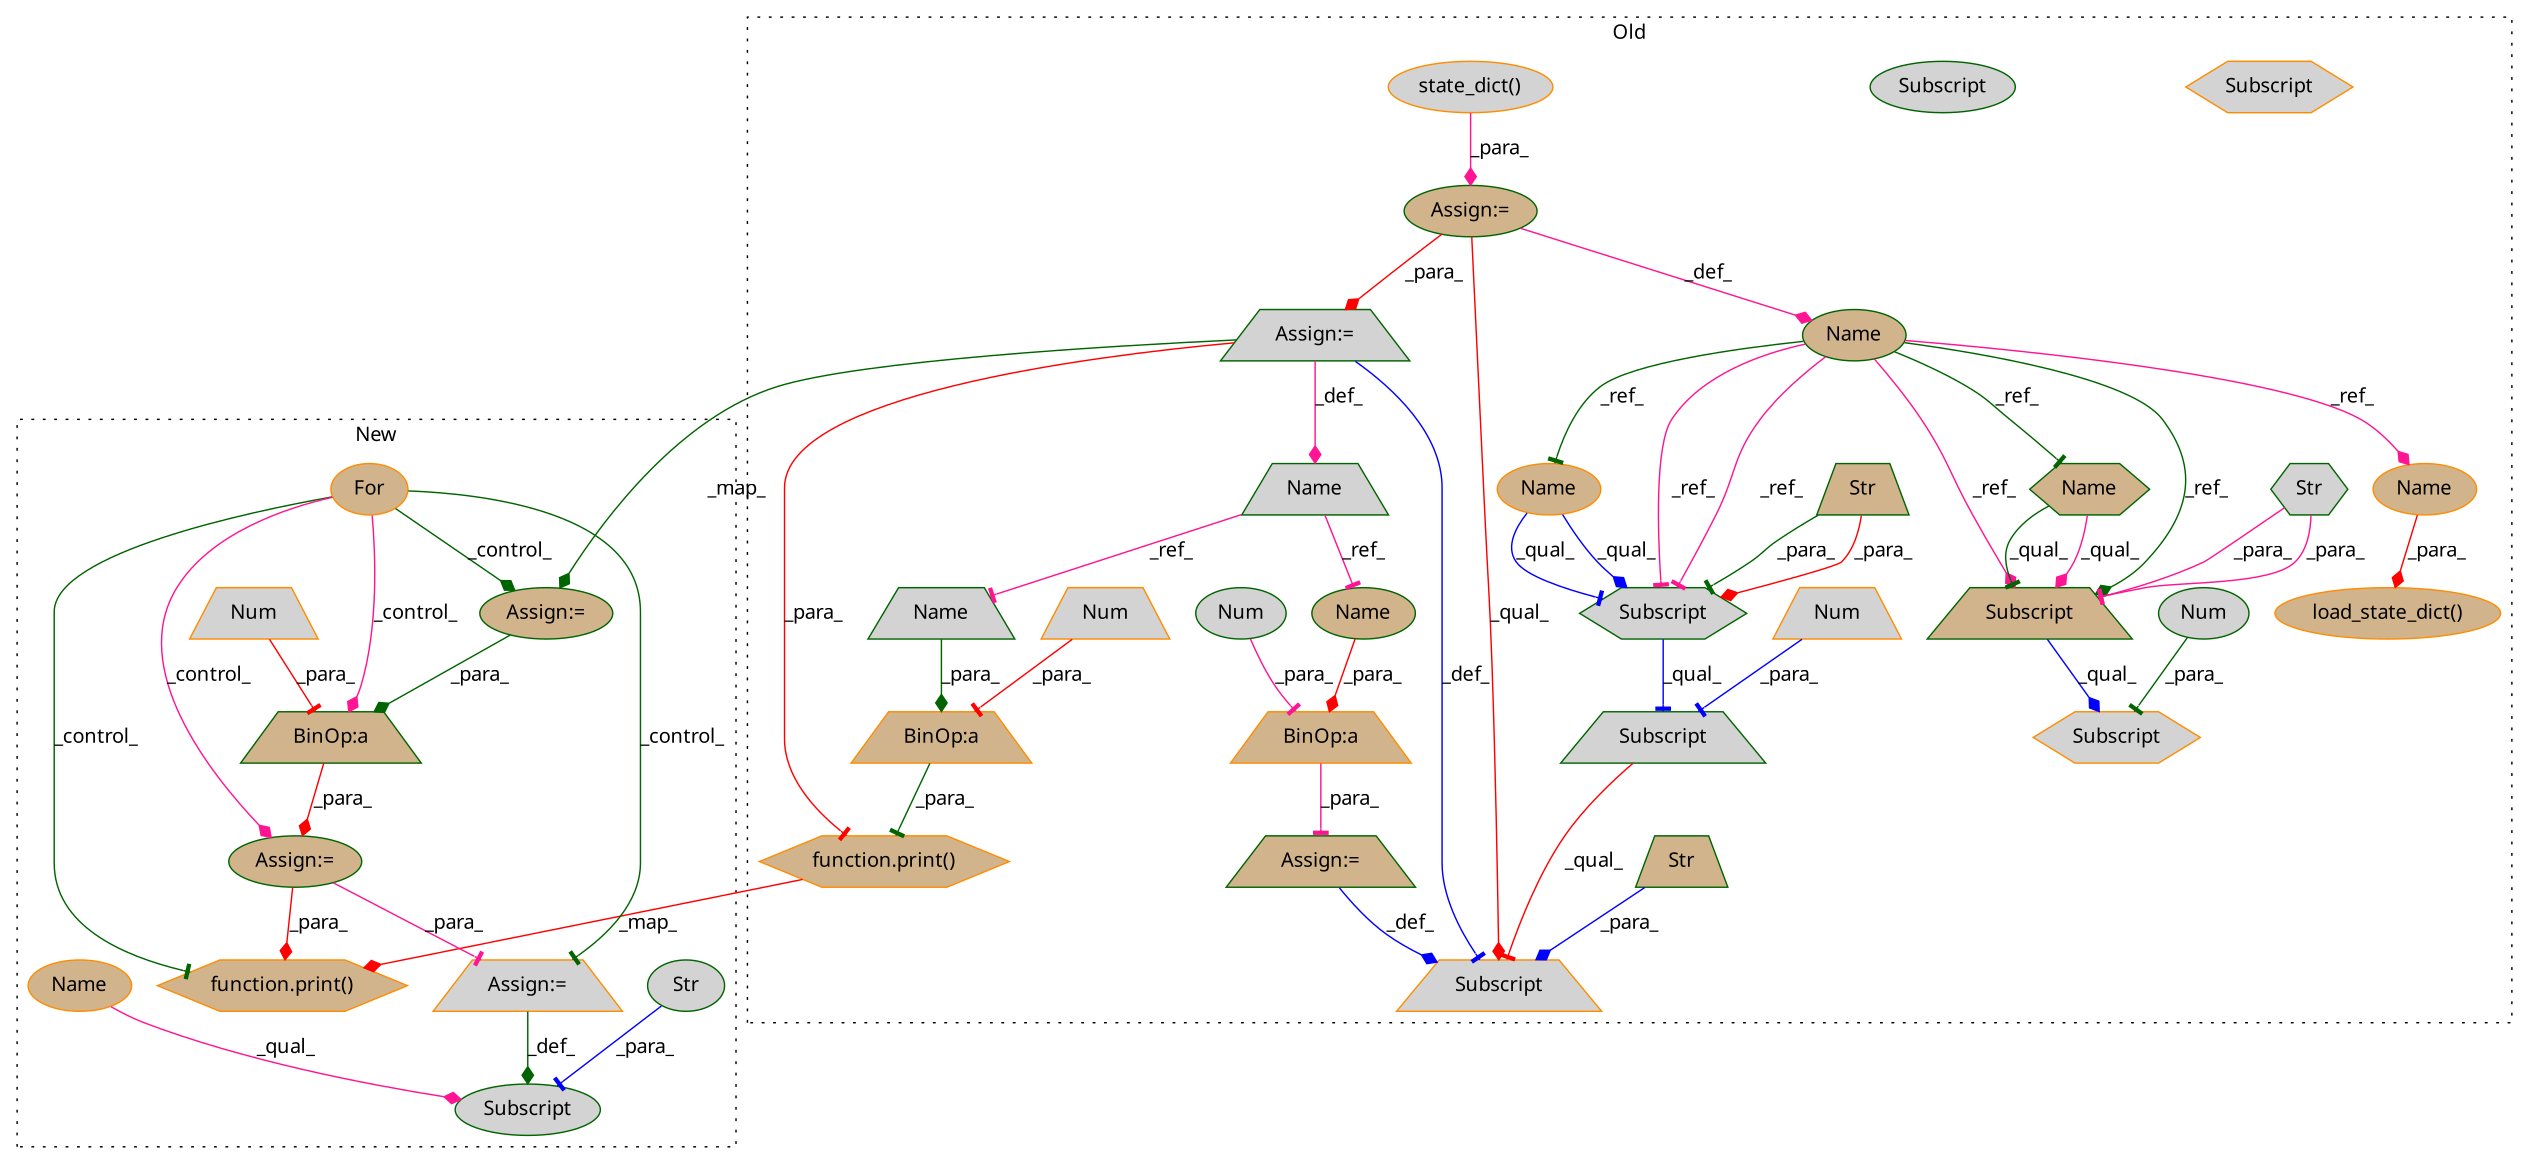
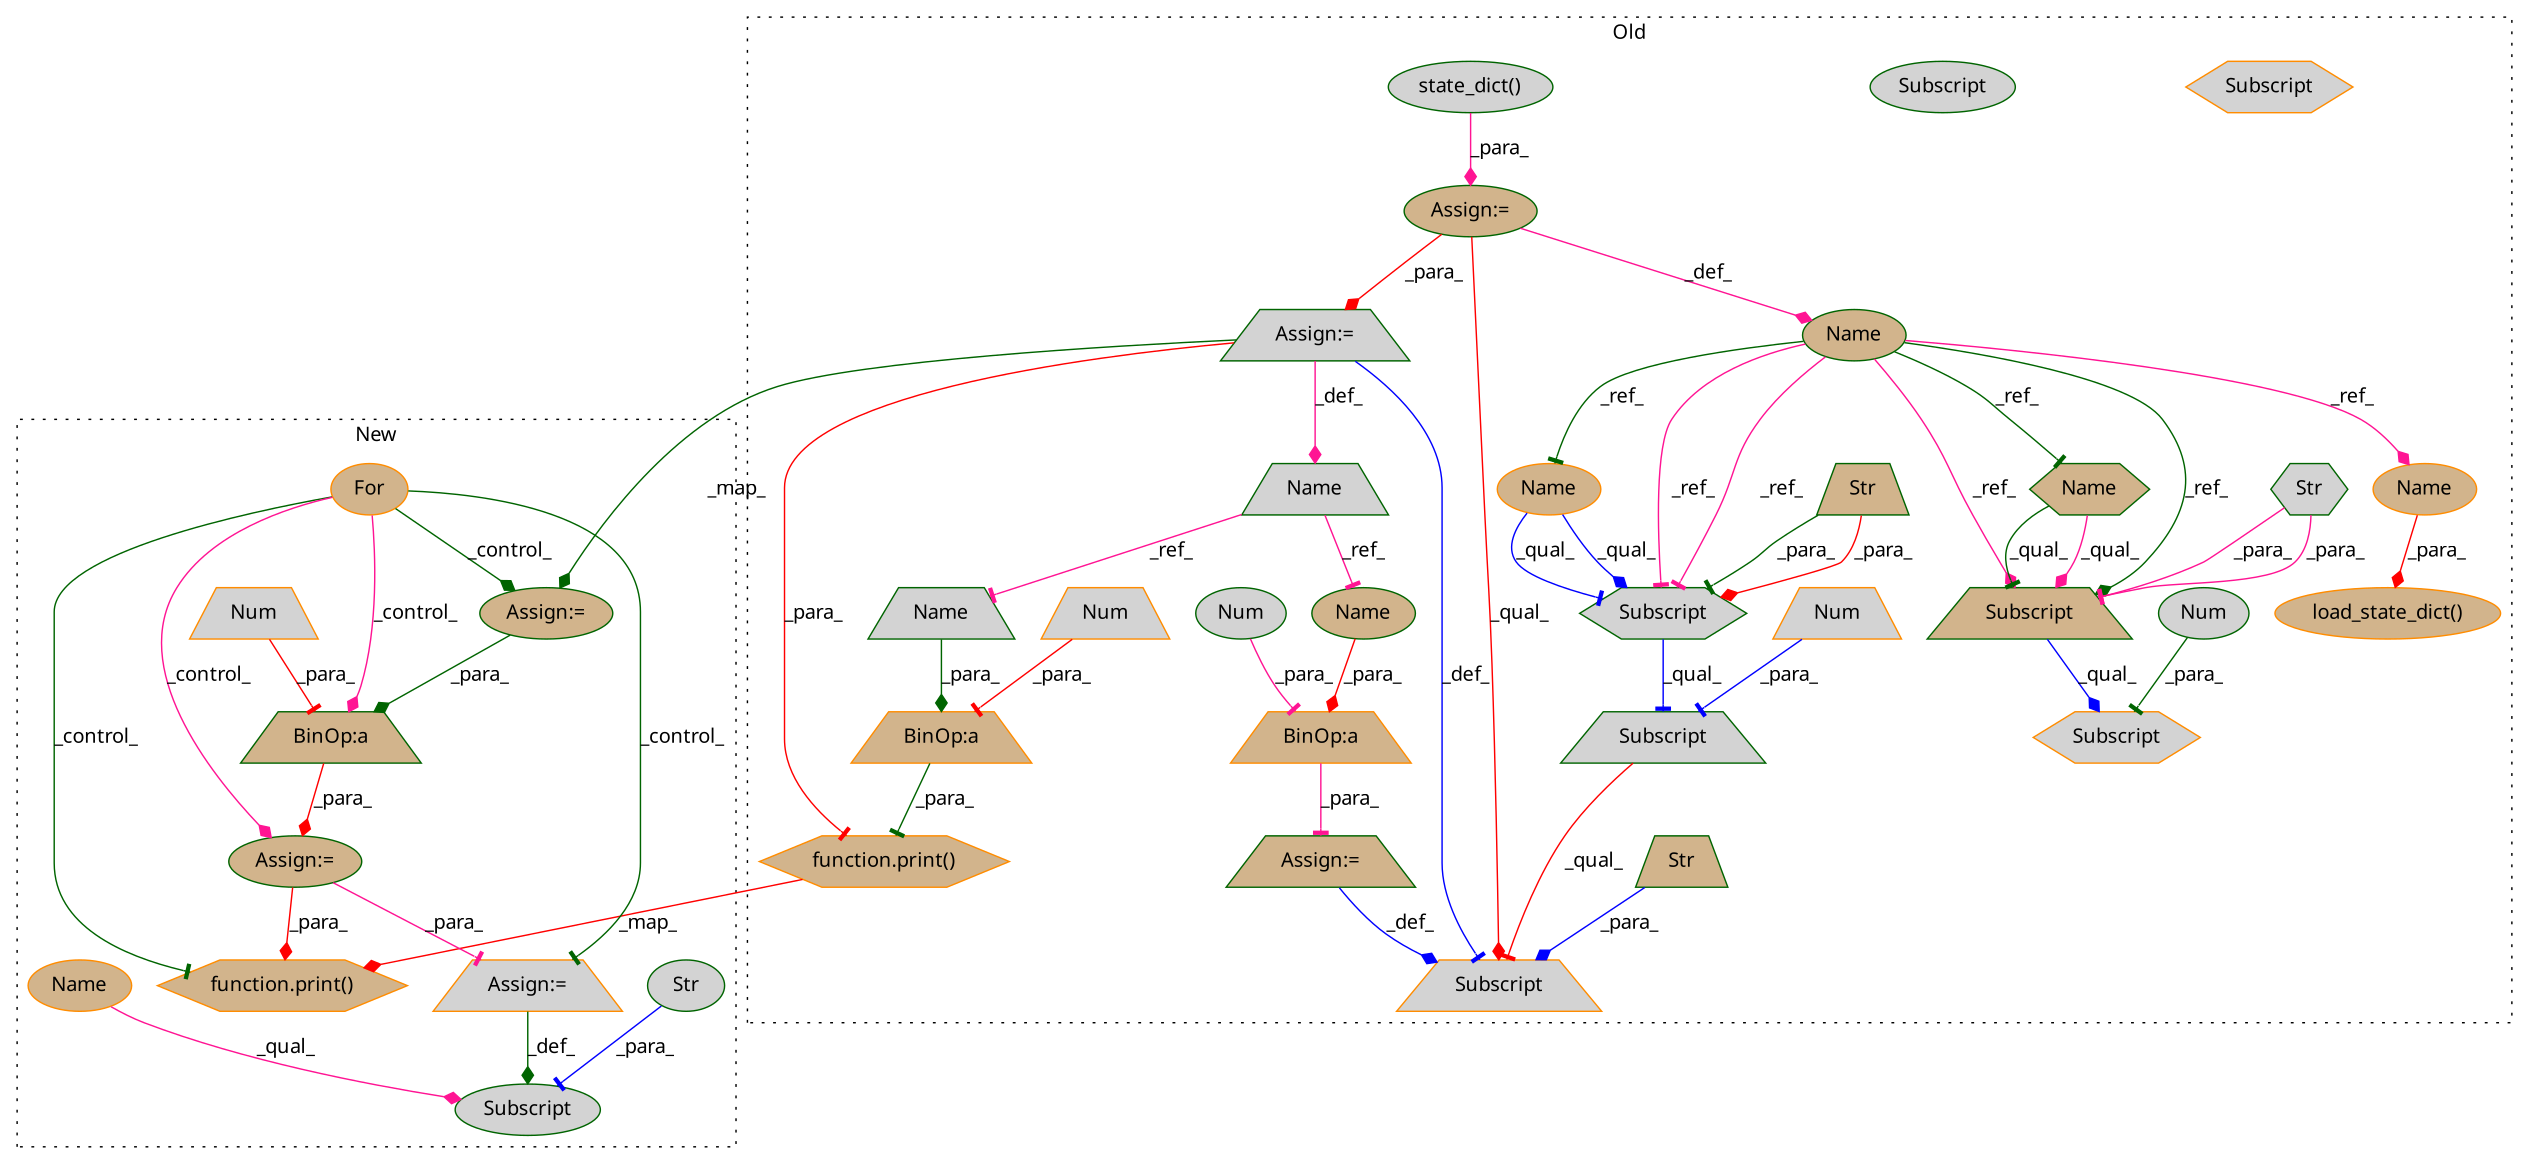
node "state_dict()": color darkorange -> darkgreen
